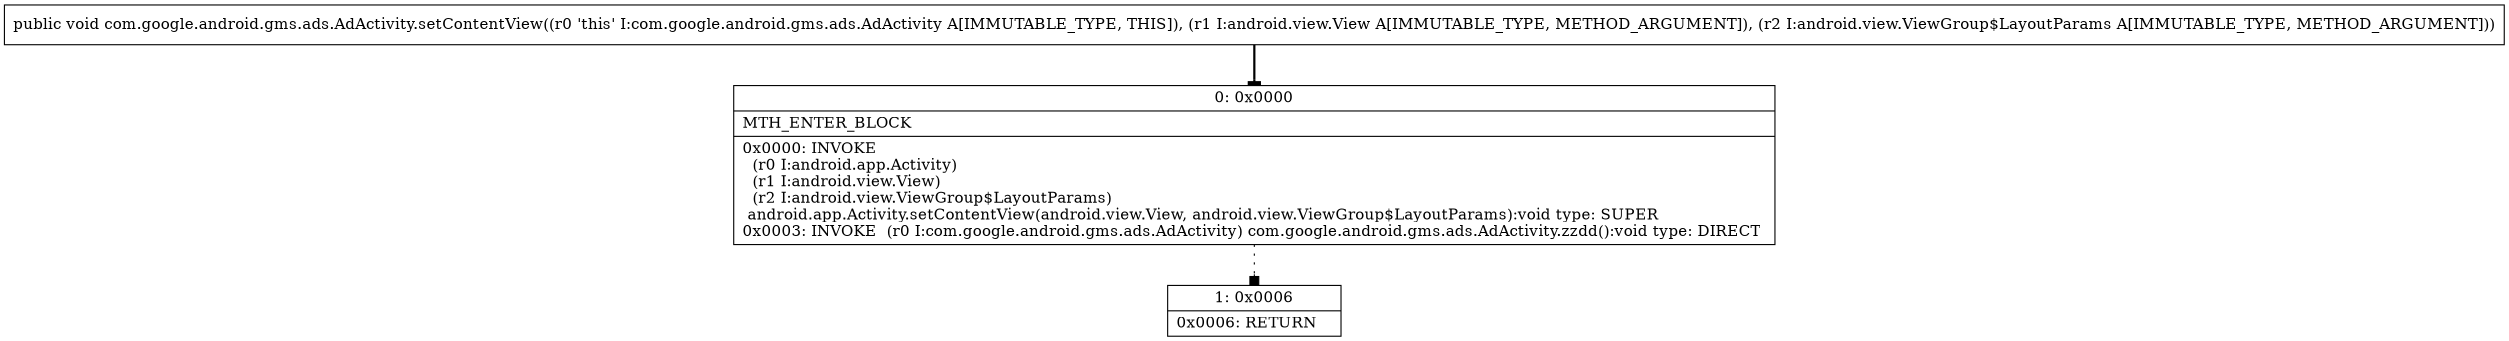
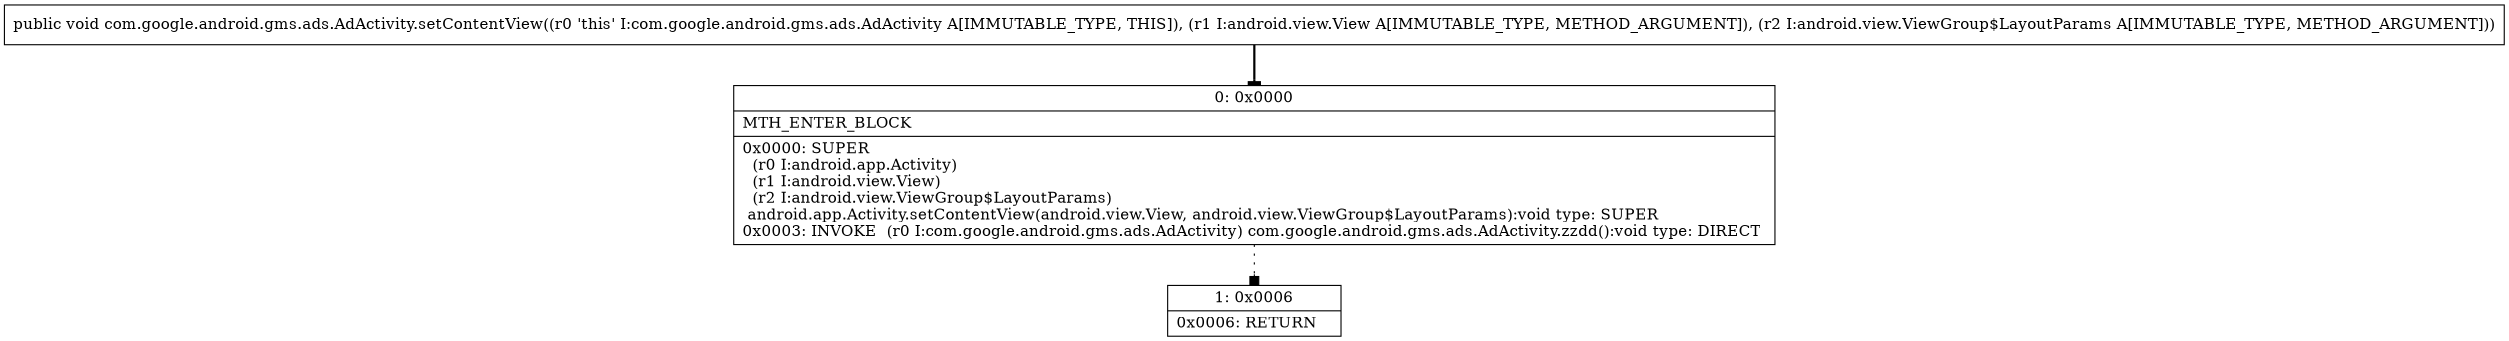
node "0: 0x0000": text "0x0000: INVOKE" -> "0x0000: SUPER"
